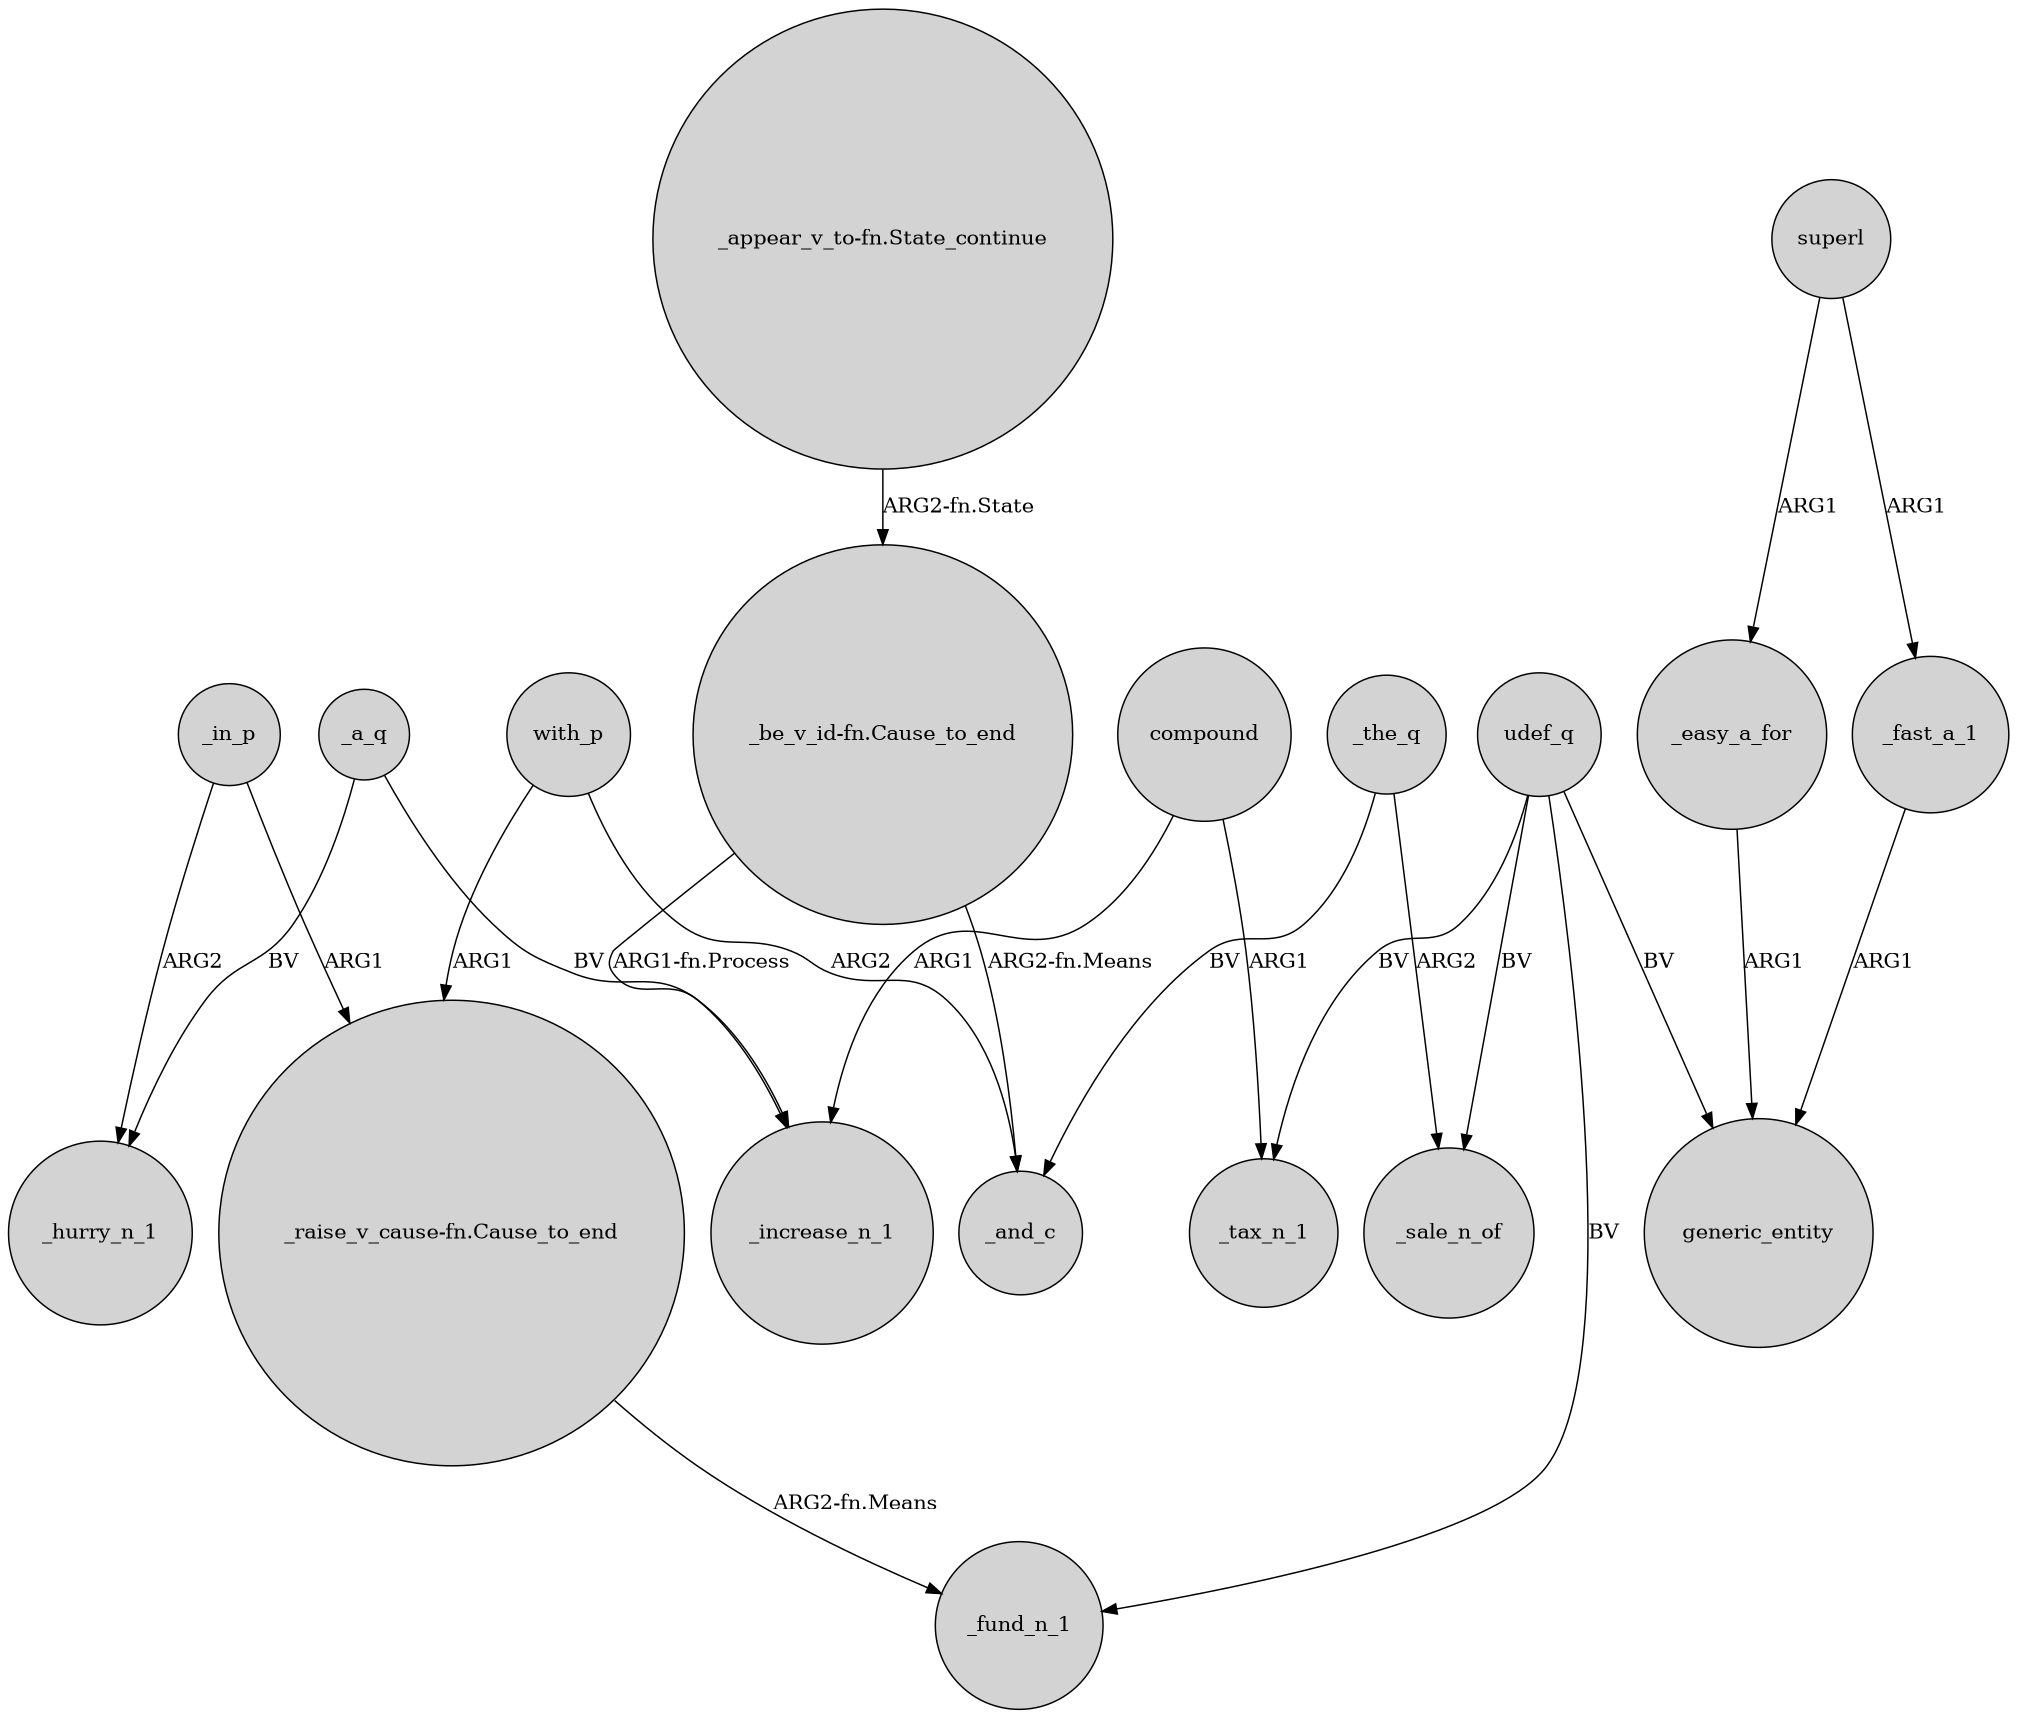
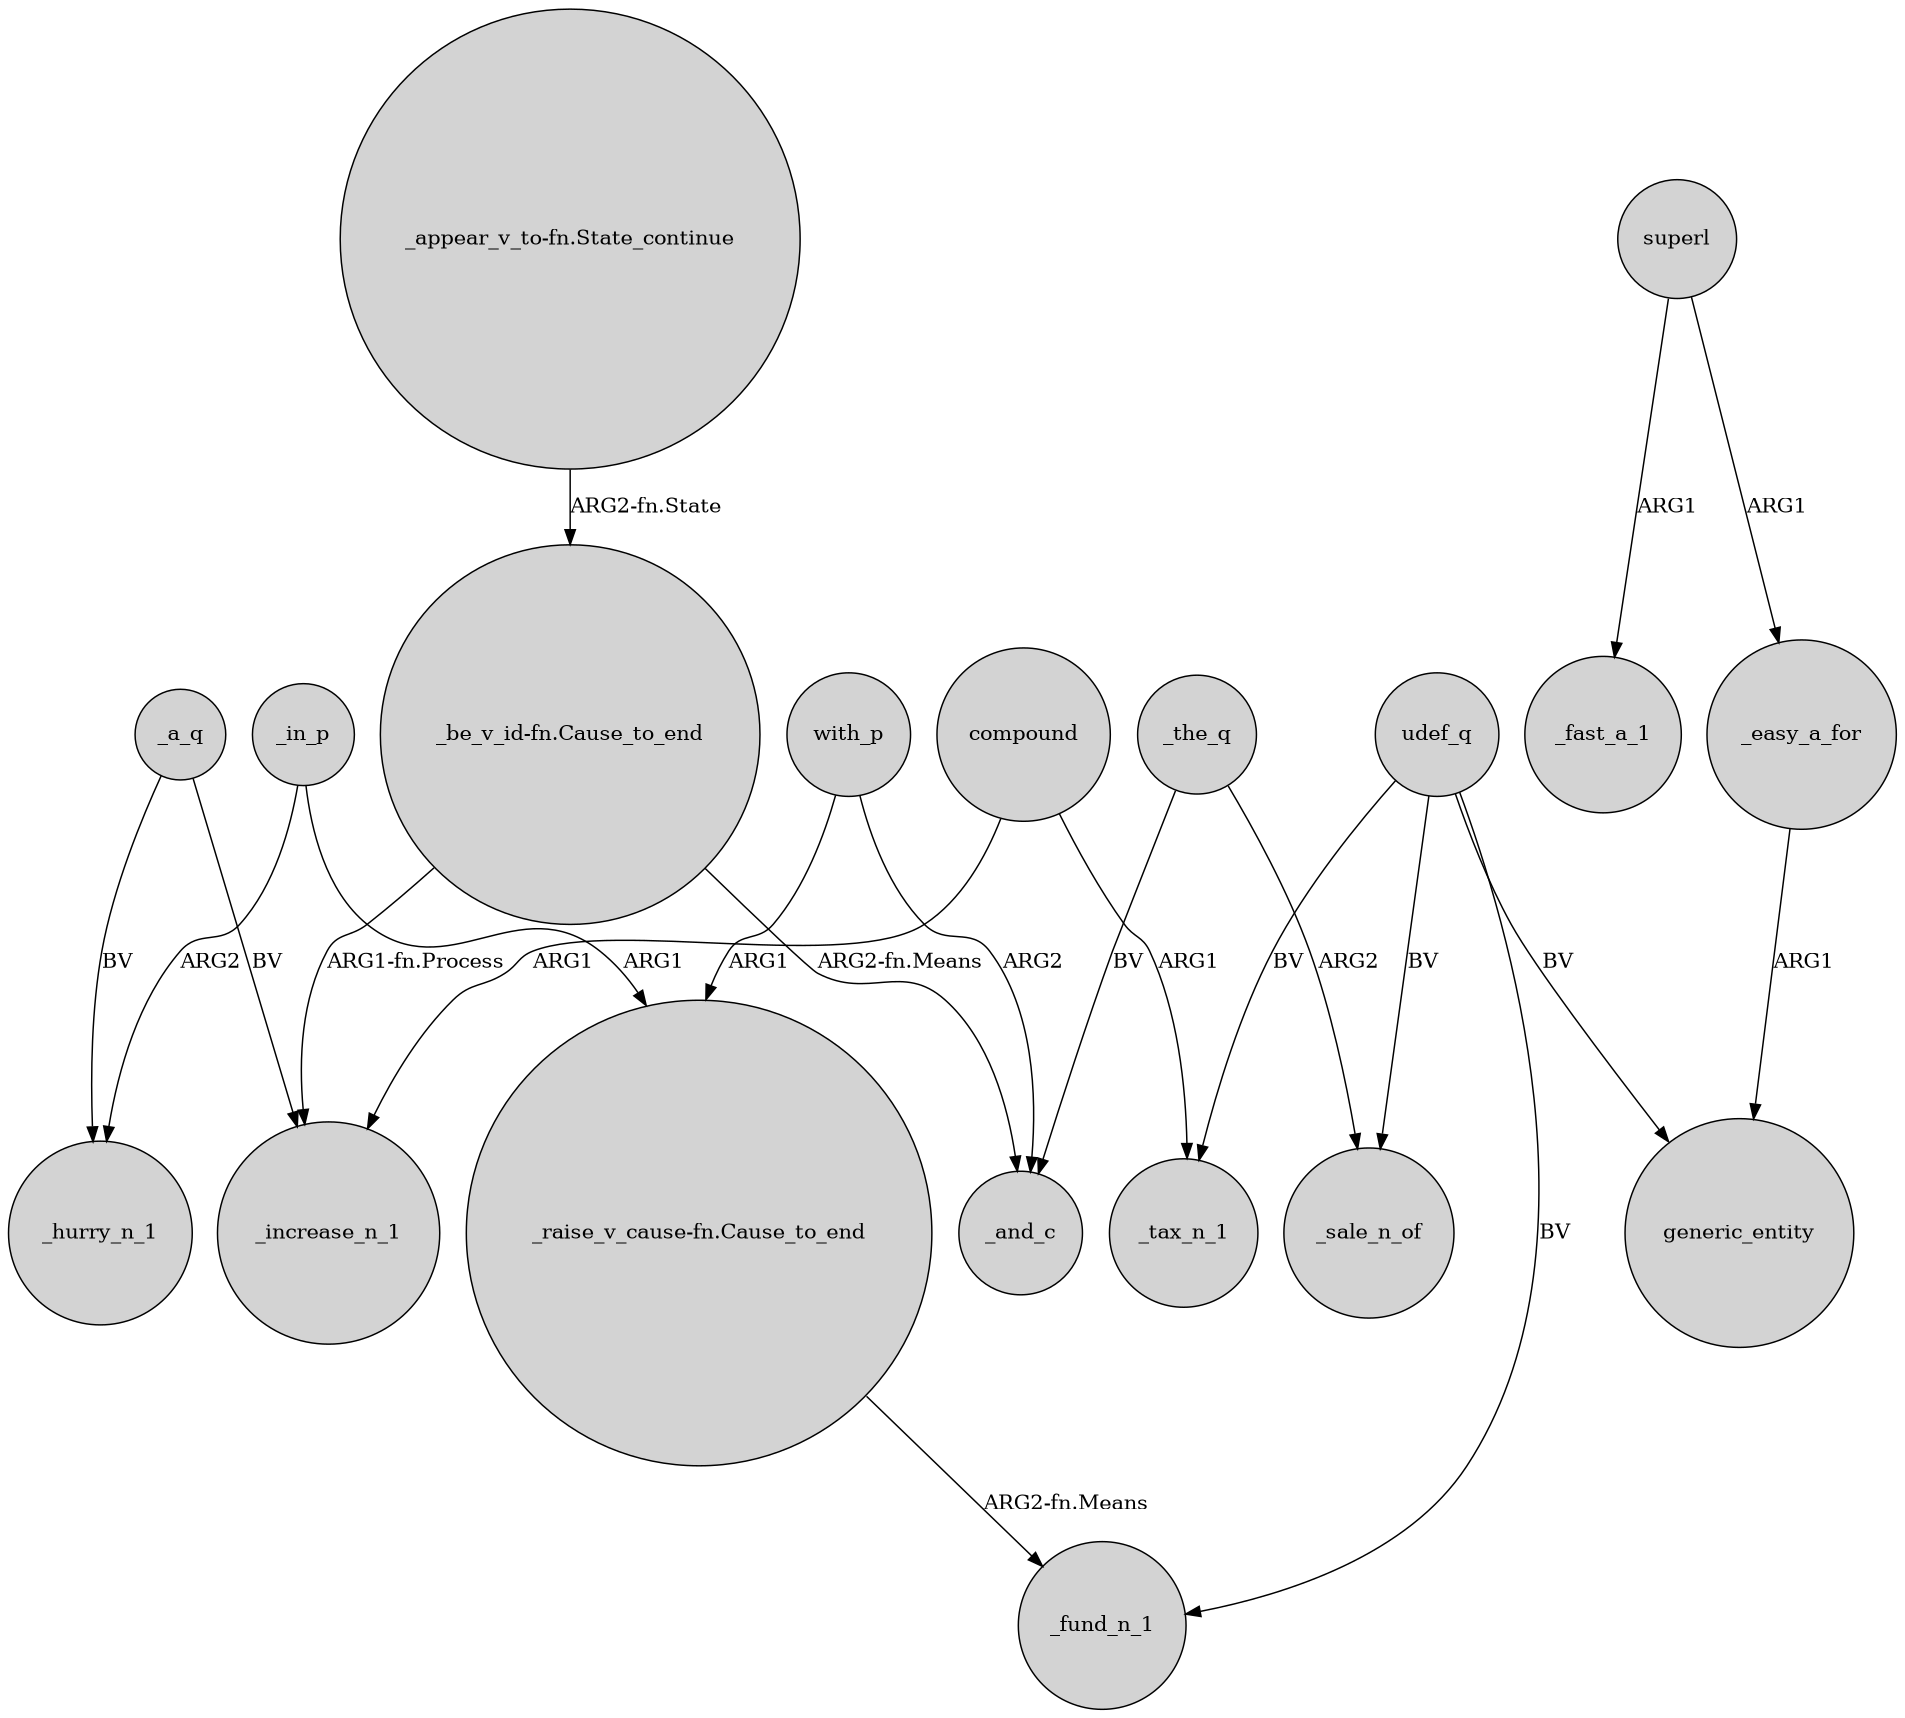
edge "_fast_a_1" -> "generic_entity": removed, label "ARG1"
